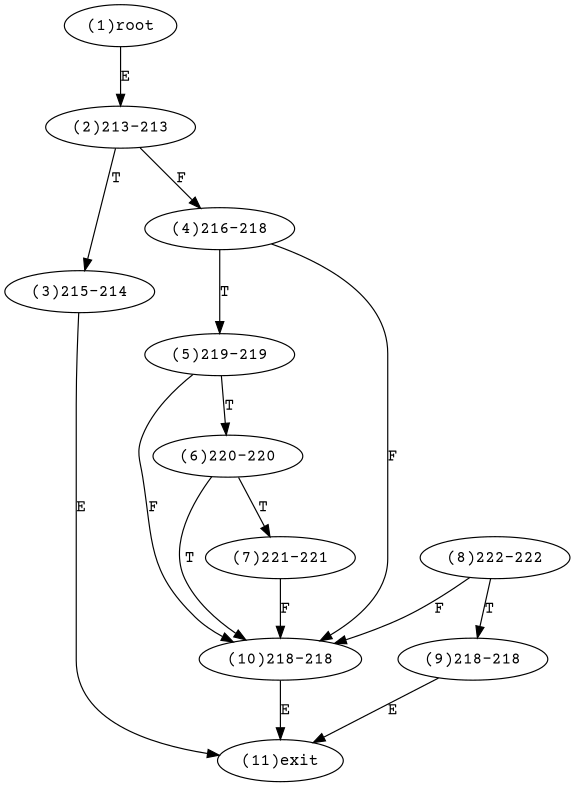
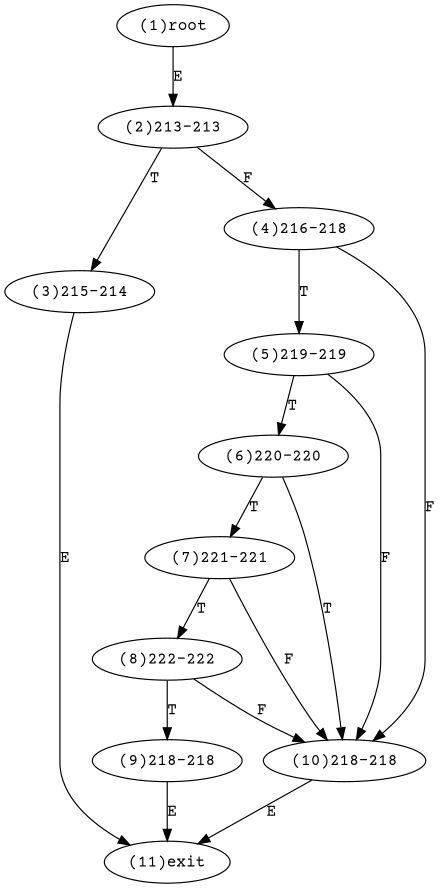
edge "(7)221-221" -> "(8)222-222": added, label "T"
